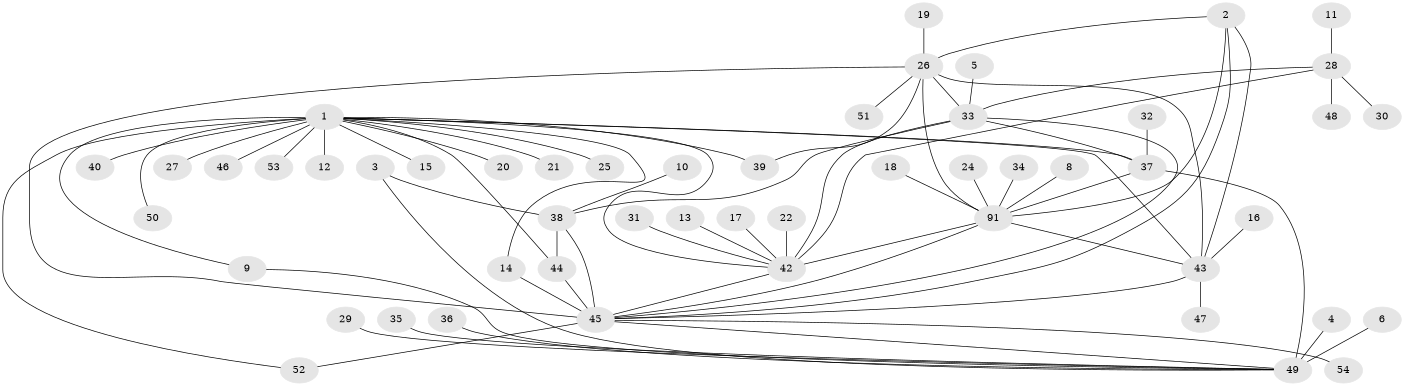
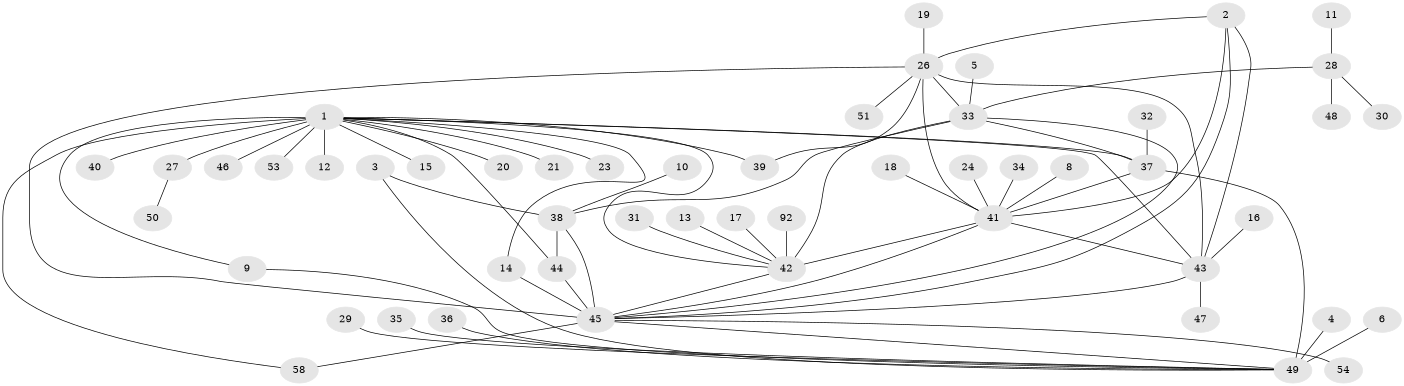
edge "28" -- "42": removed
edge "1" -- "50": now "27" -- "50"
node "25": label "25" -> "23"
node "22": label "22" -> "92"
node "91": label "91" -> "41"
node "52": label "52" -> "58"
